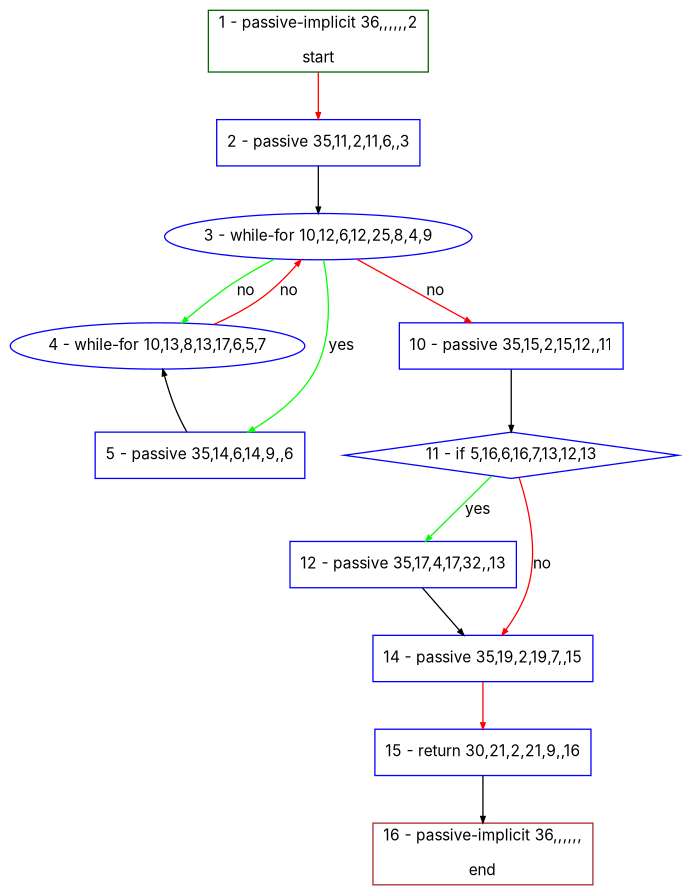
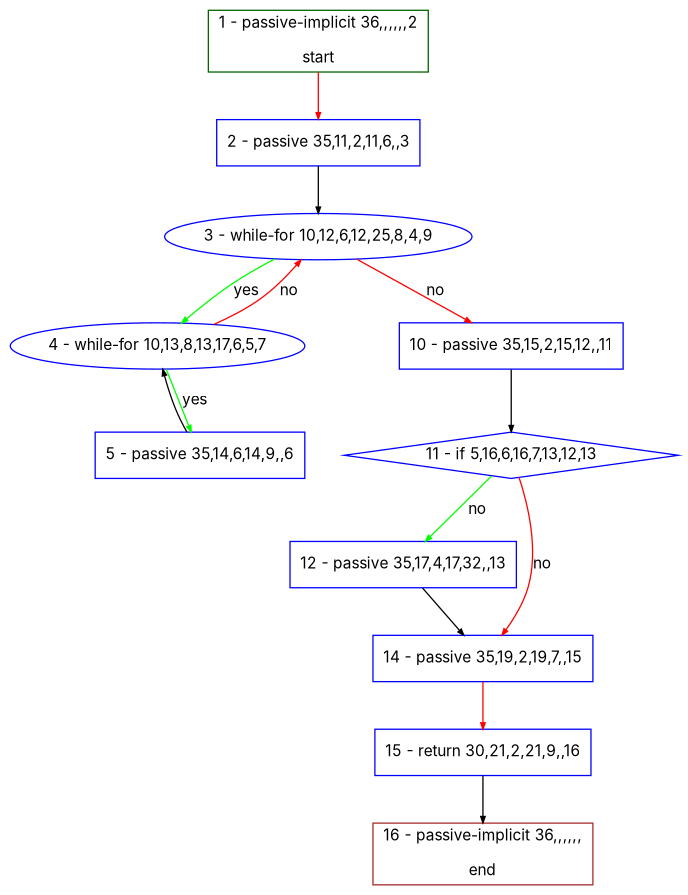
edge "3 - while-for 10,12,6,12,25,8,4,9" -> "4 - while-for 10,13,8,13,17,6,5,7": label "no" -> "yes"
edge "3 - while-for 10,12,6,12,25,8,4,9" -> "5 - passive 35,14,6,14,9,,6": now "4 - while-for 10,13,8,13,17,6,5,7" -> "5 - passive 35,14,6,14,9,,6"
edge "11 - if 5,16,6,16,7,13,12,13" -> "12 - passive 35,17,4,17,32,,13": label "yes" -> "no"
